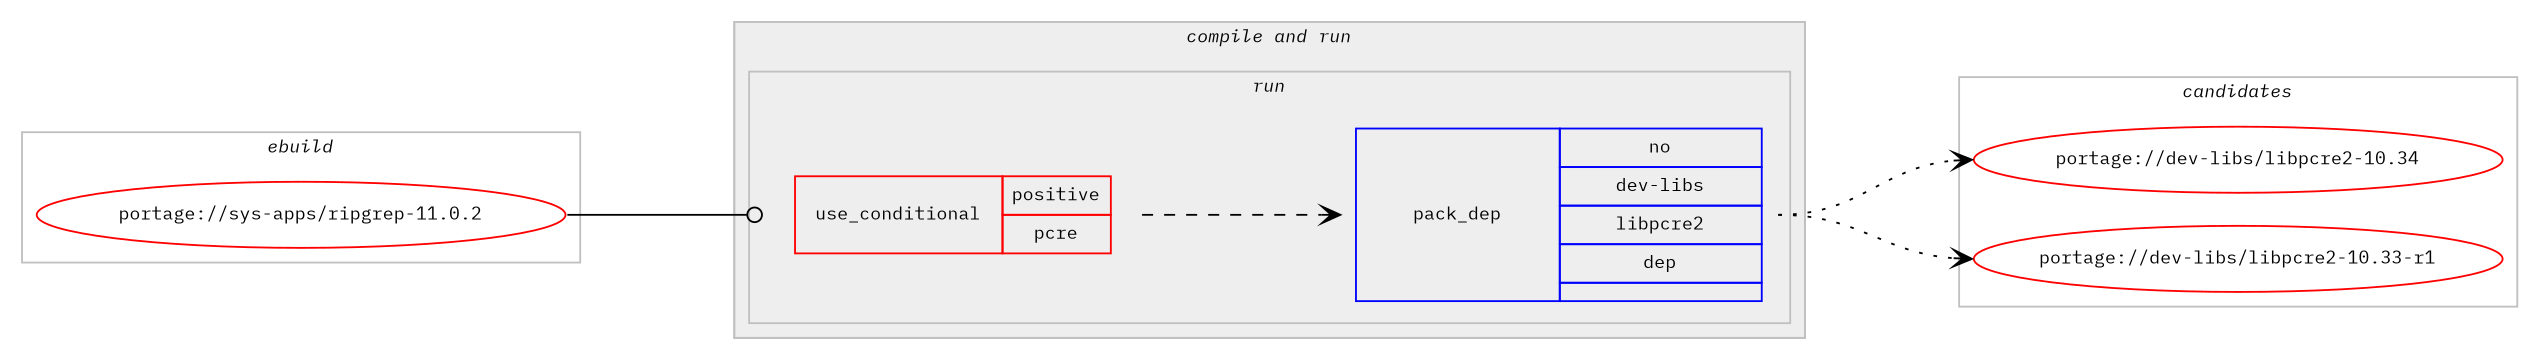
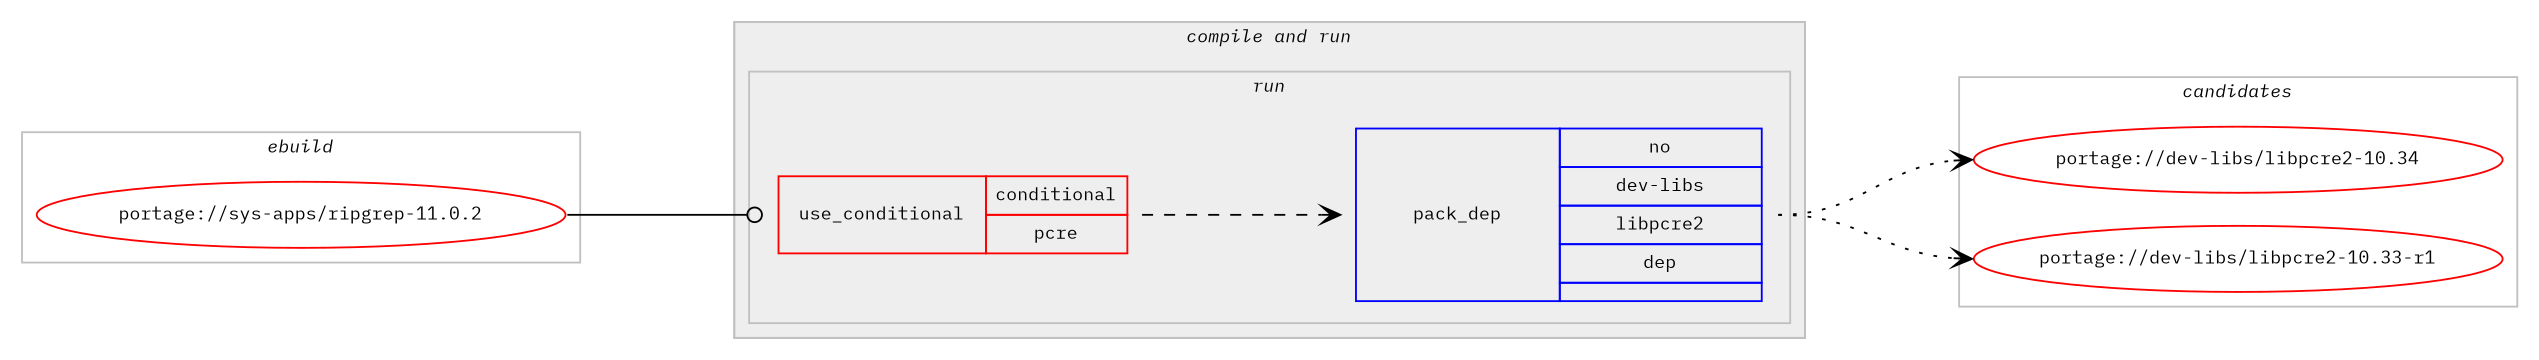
node "use_conditional": text "positive" -> "conditional"
